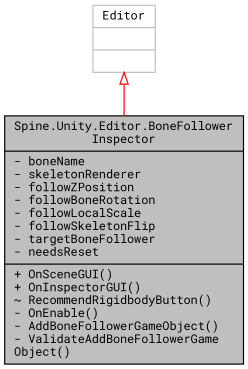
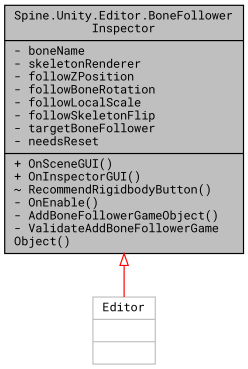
edge "Spine.Unity.Editor.BoneFollower" -> "Editor": reversed
